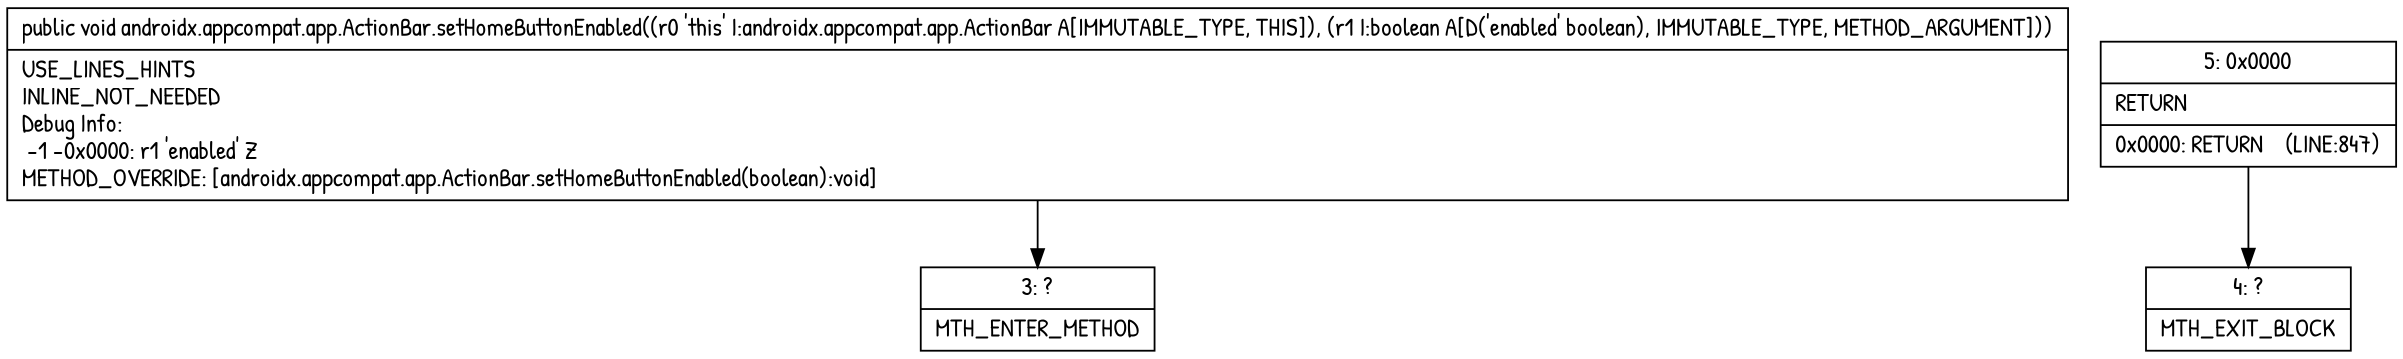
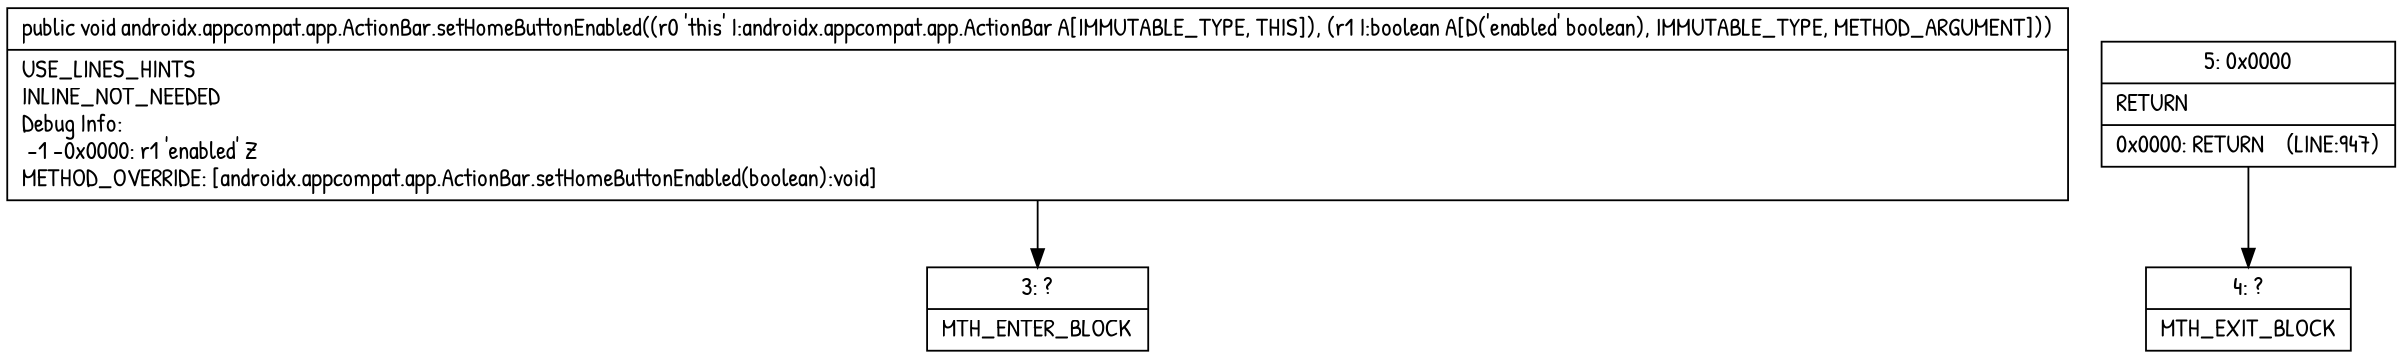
node "5: 0x0000": text "0x0000: RETURN    (LINE:847)" -> "0x0000: RETURN    (LINE:947)"
node "3: ?": text "MTH_ENTER_METHOD" -> "MTH_ENTER_BLOCK"
